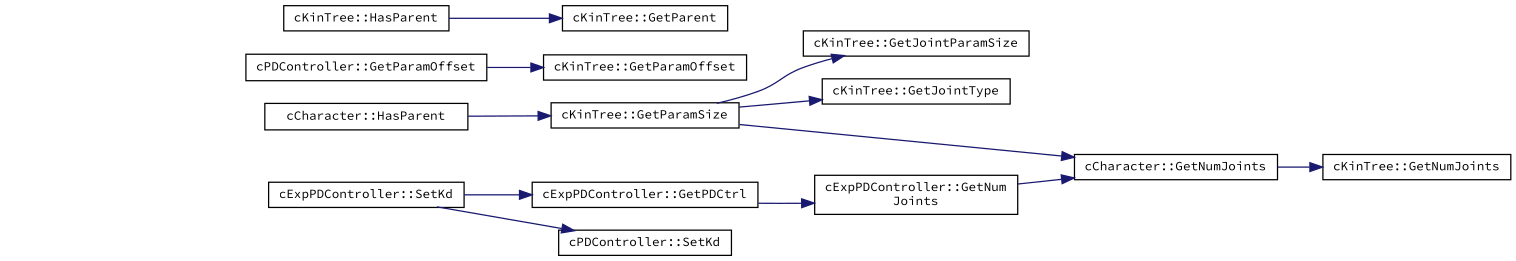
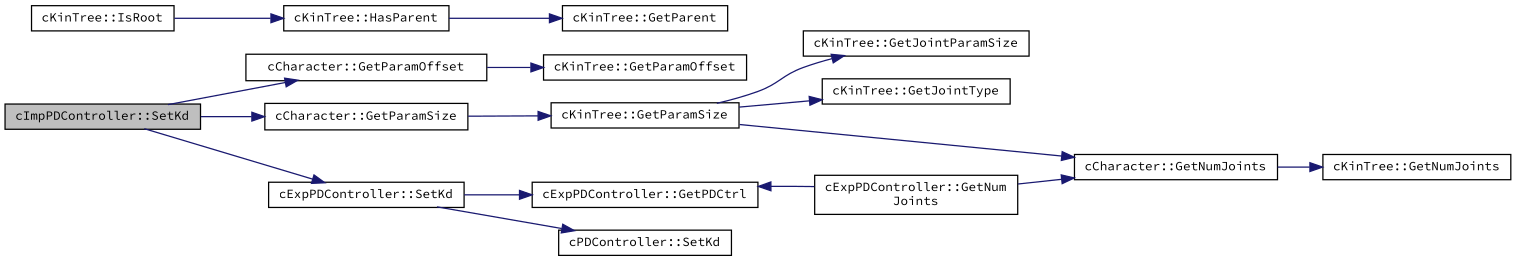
node "cKinTree::IsRoot": added
node "cPDController::GetParamOffset": label "cPDController::GetParamOffset" -> "cCharacter::GetParamOffset"
node "cImpPDController::SetKd": added
node "cCharacter::HasParent": label "cCharacter::HasParent" -> "cCharacter::GetParamSize"
edge "cExpPDController::GetPDCtrl" -> "cExpPDController::GetNum Joints": reversed
